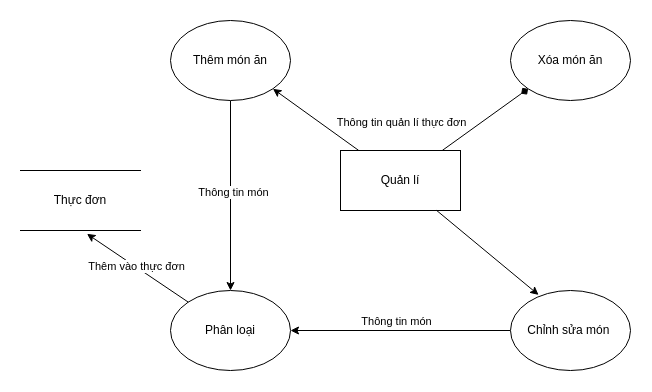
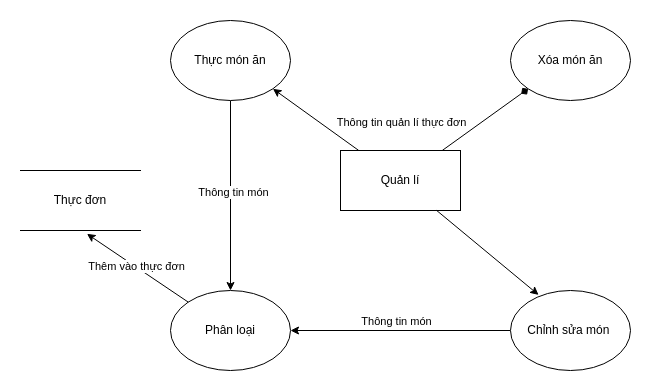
node "Thêm món ăn": label "Thêm món ăn" -> "Thực món ăn"
